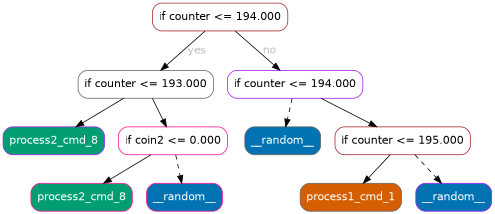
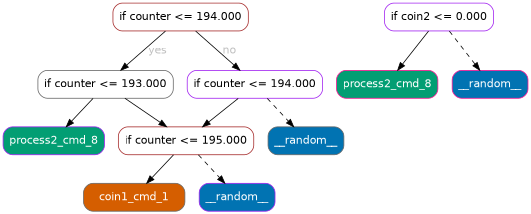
edge "if counter <= 193.000" -> "if coin2 <= 0.000": now "if counter <= 193.000" -> "if counter <= 195.000"
node "if coin2 <= 0.000": color deeppink -> purple
node "process1_cmd_1": label "process1_cmd_1" -> "coin1_cmd_1"
